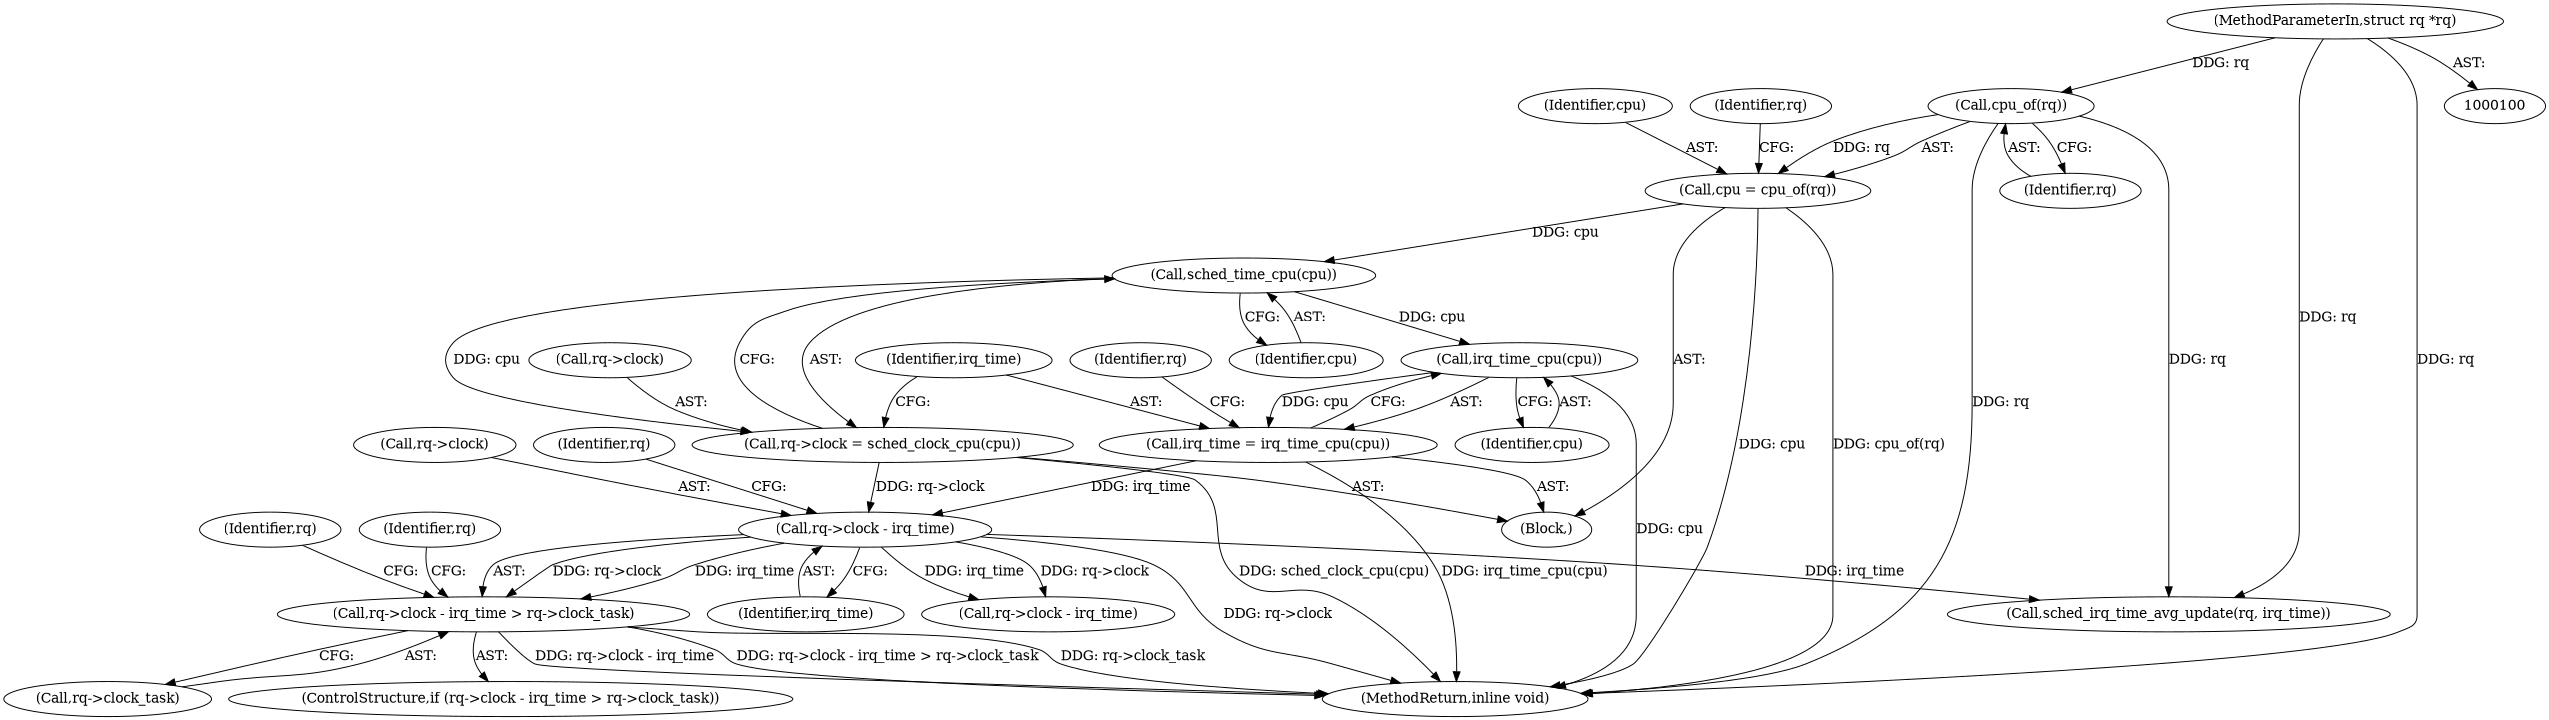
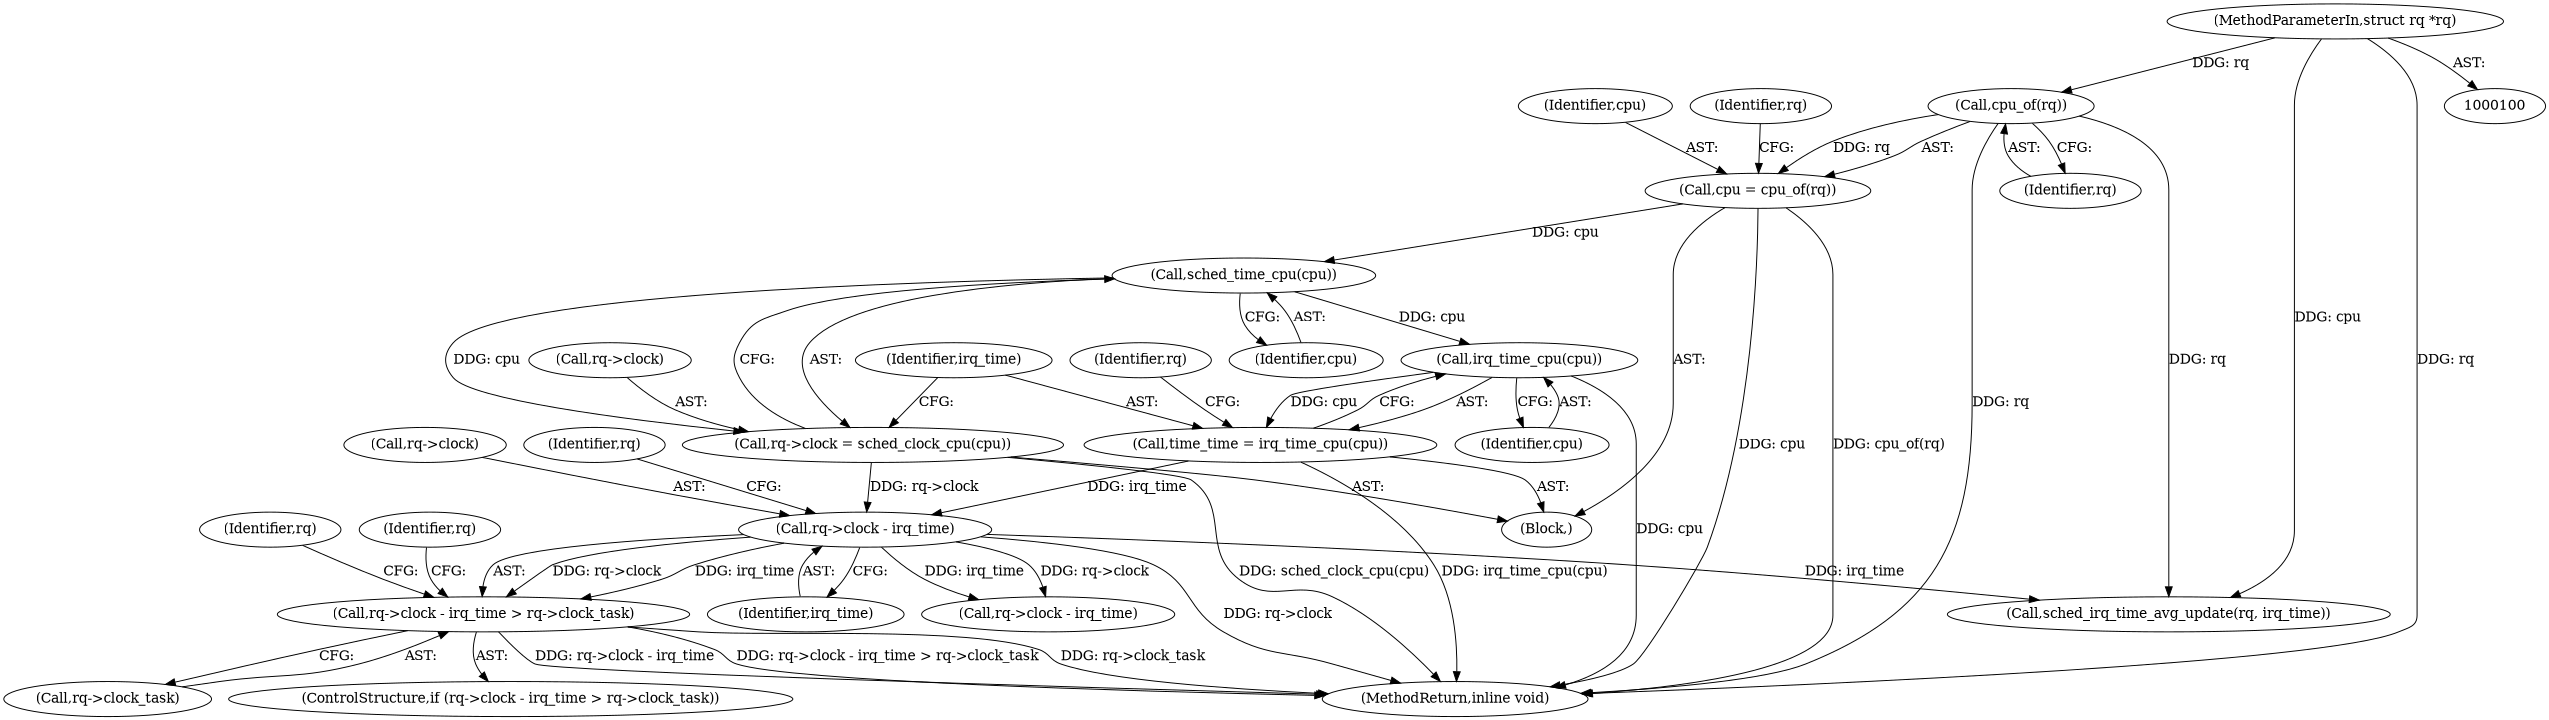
edge "(MethodParameterIn,struct rq *rq)" -> "(Call,sched_irq_time_avg_update(rq, irq_time))": label "DDG: rq" -> "DDG: cpu"
node "(Call,irq_time = irq_time_cpu(cpu))": label "(Call,irq_time = irq_time_cpu(cpu))" -> "(Call,time_time = irq_time_cpu(cpu))"
